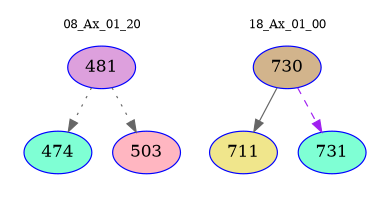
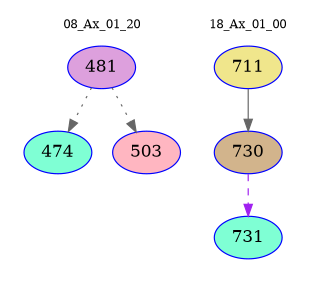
edge "730" -> "711": reversed
